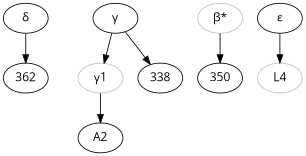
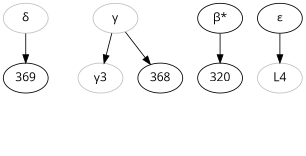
node "δ": color black -> grey
node "γ": color black -> grey
node "β*": color grey -> black
node "362": label "362" -> "369"
node "γ1": label "γ1" -> "γ3"
node "338": label "338" -> "368"
node "350": label "350" -> "320"
node "A2": removed
